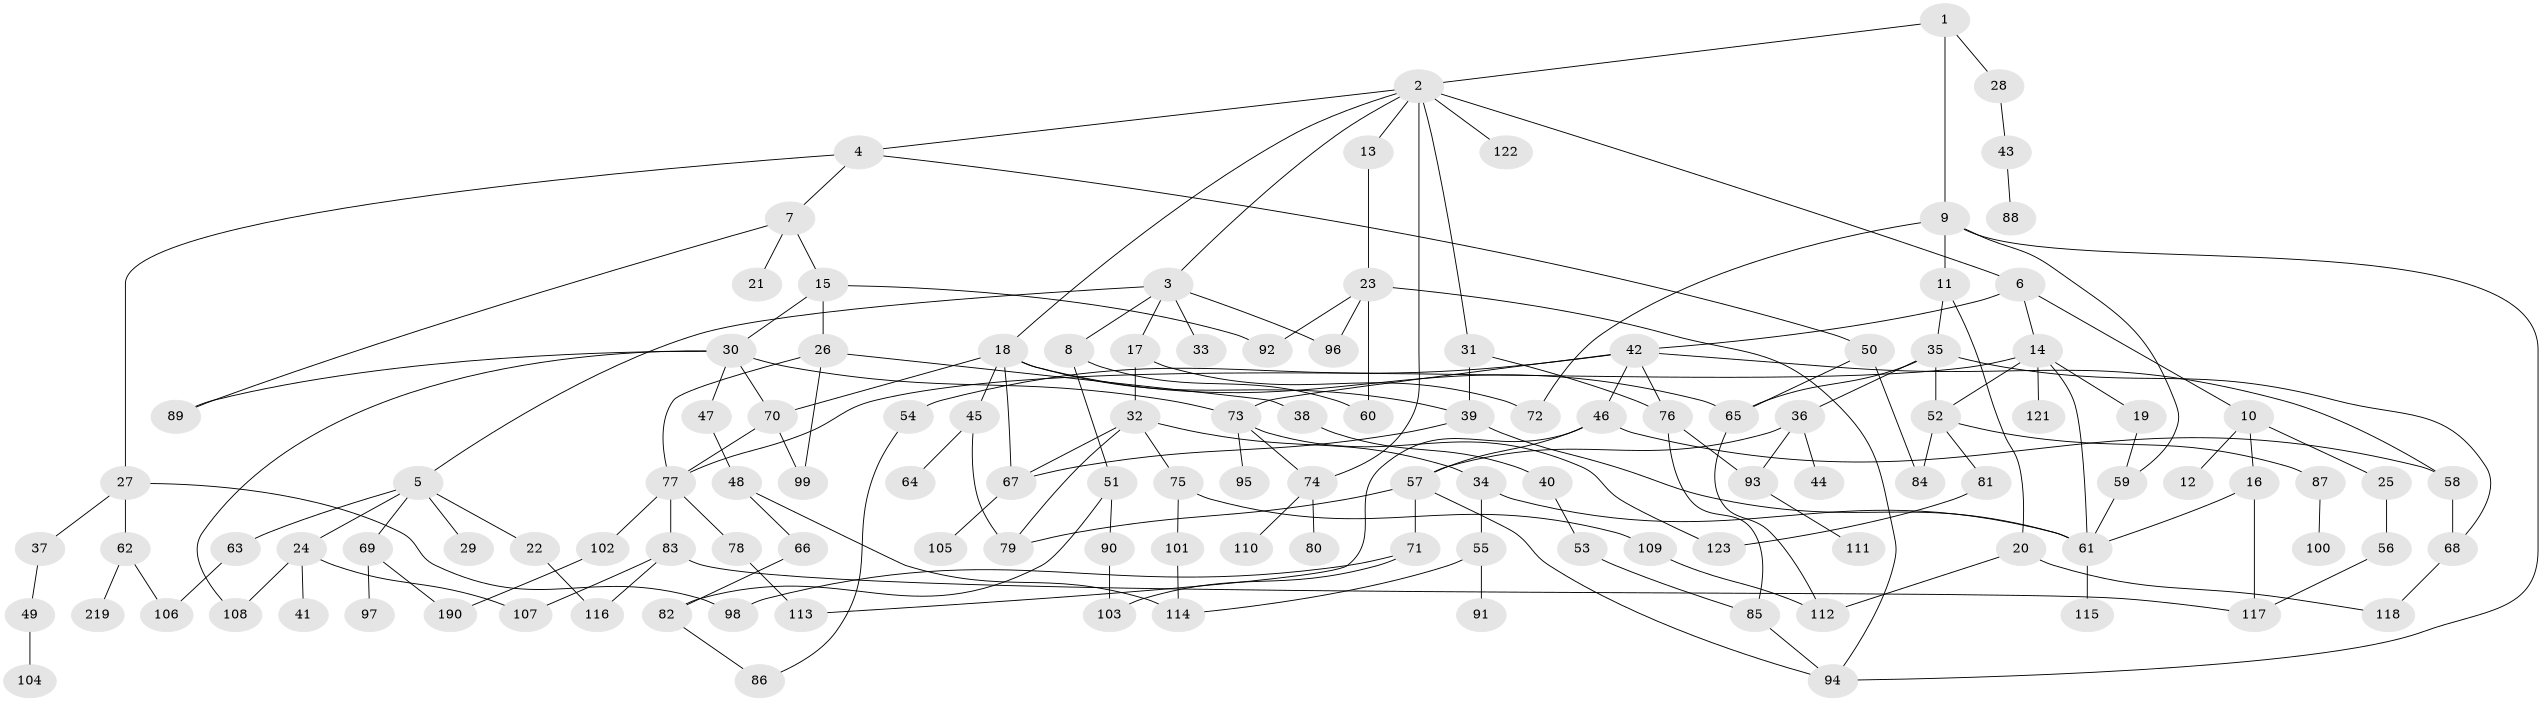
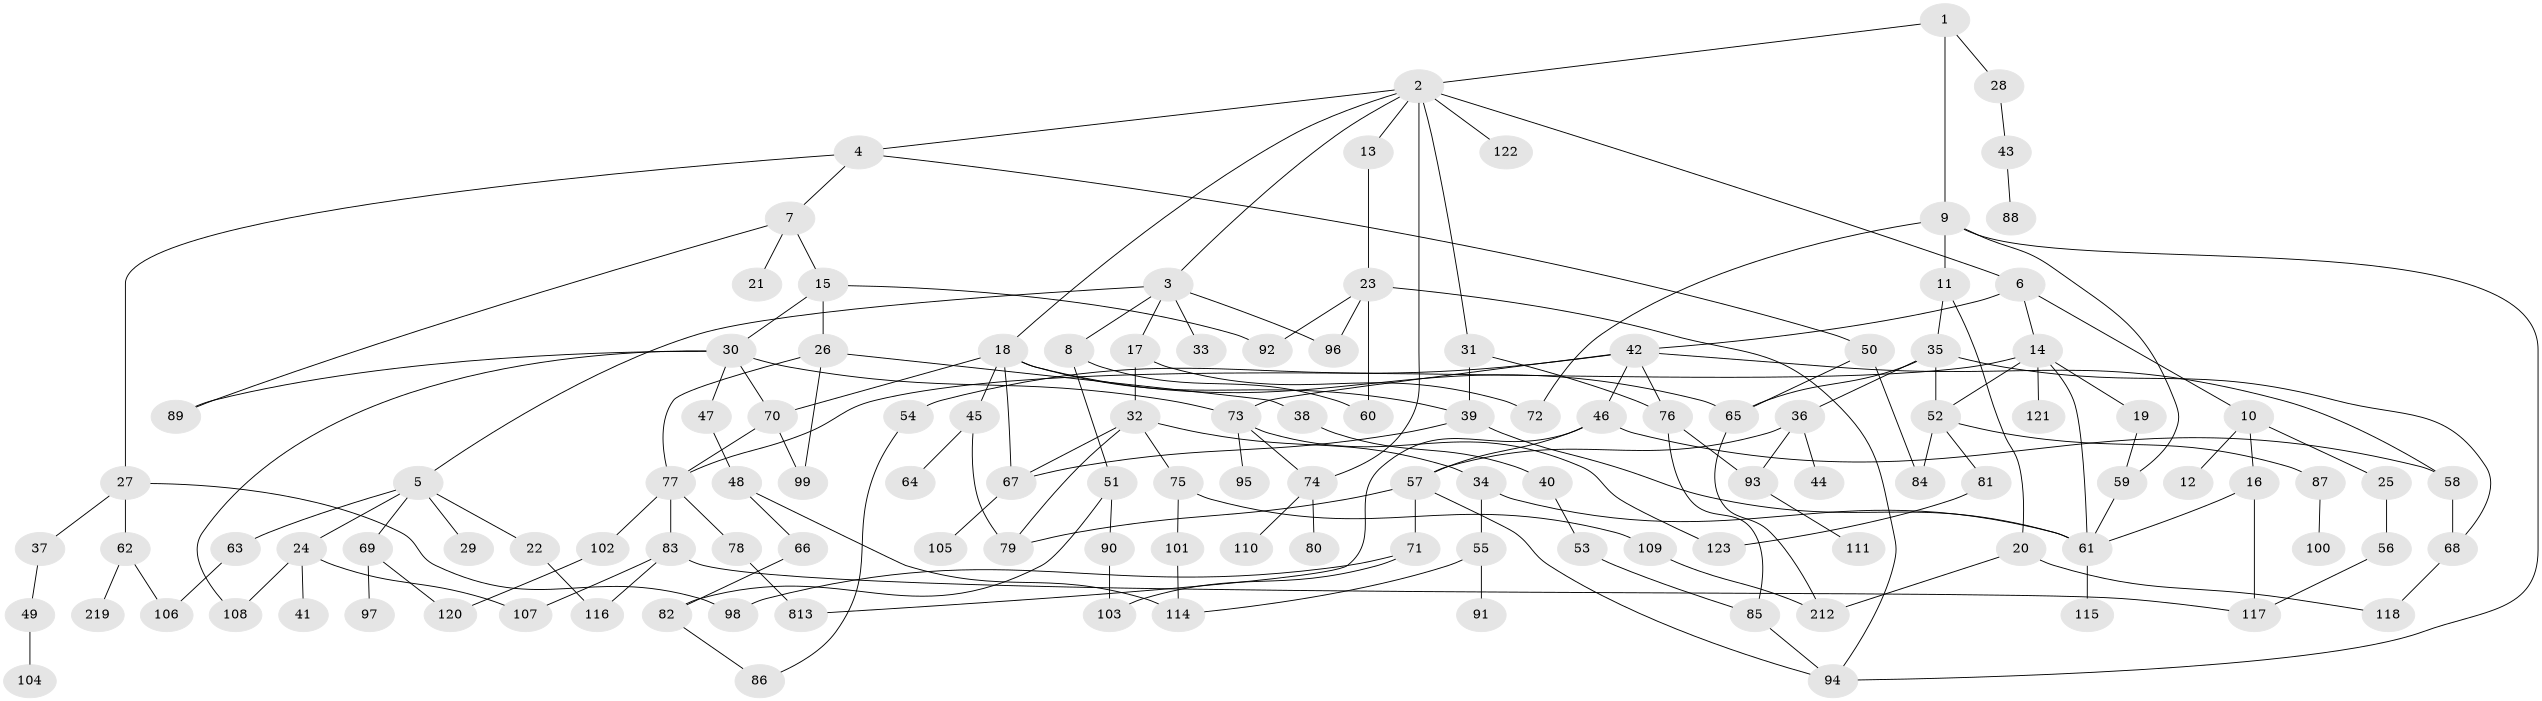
node "190": label "190" -> "120"
node "113": label "113" -> "813"
node "112": label "112" -> "212"
